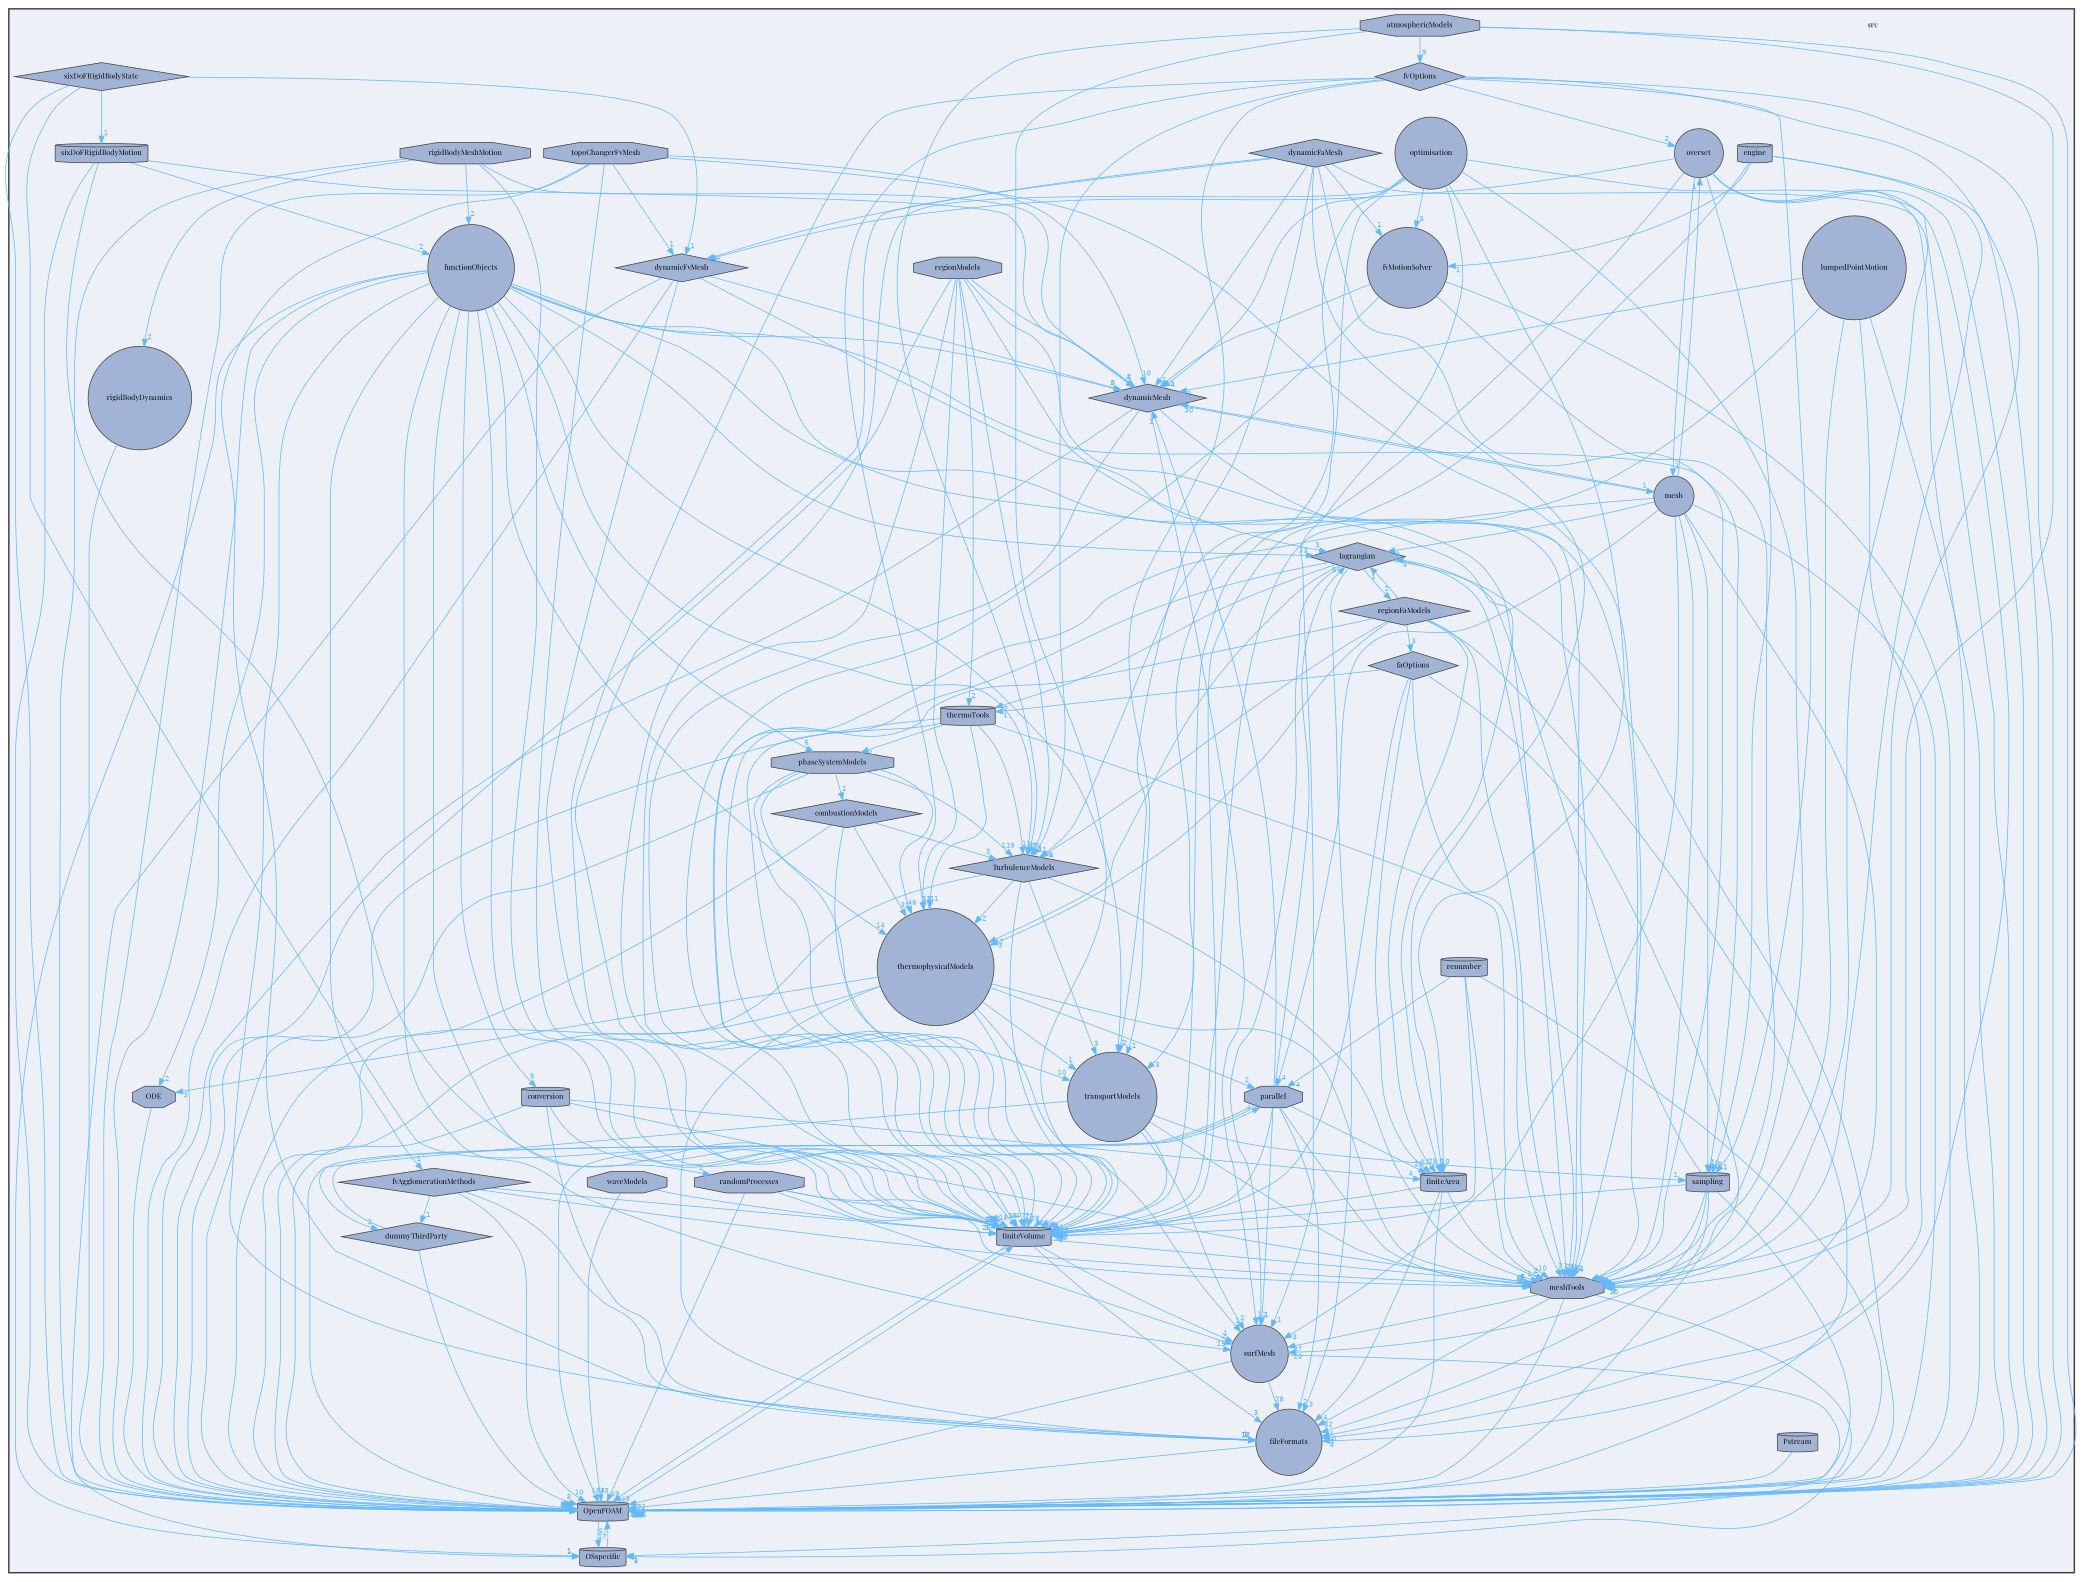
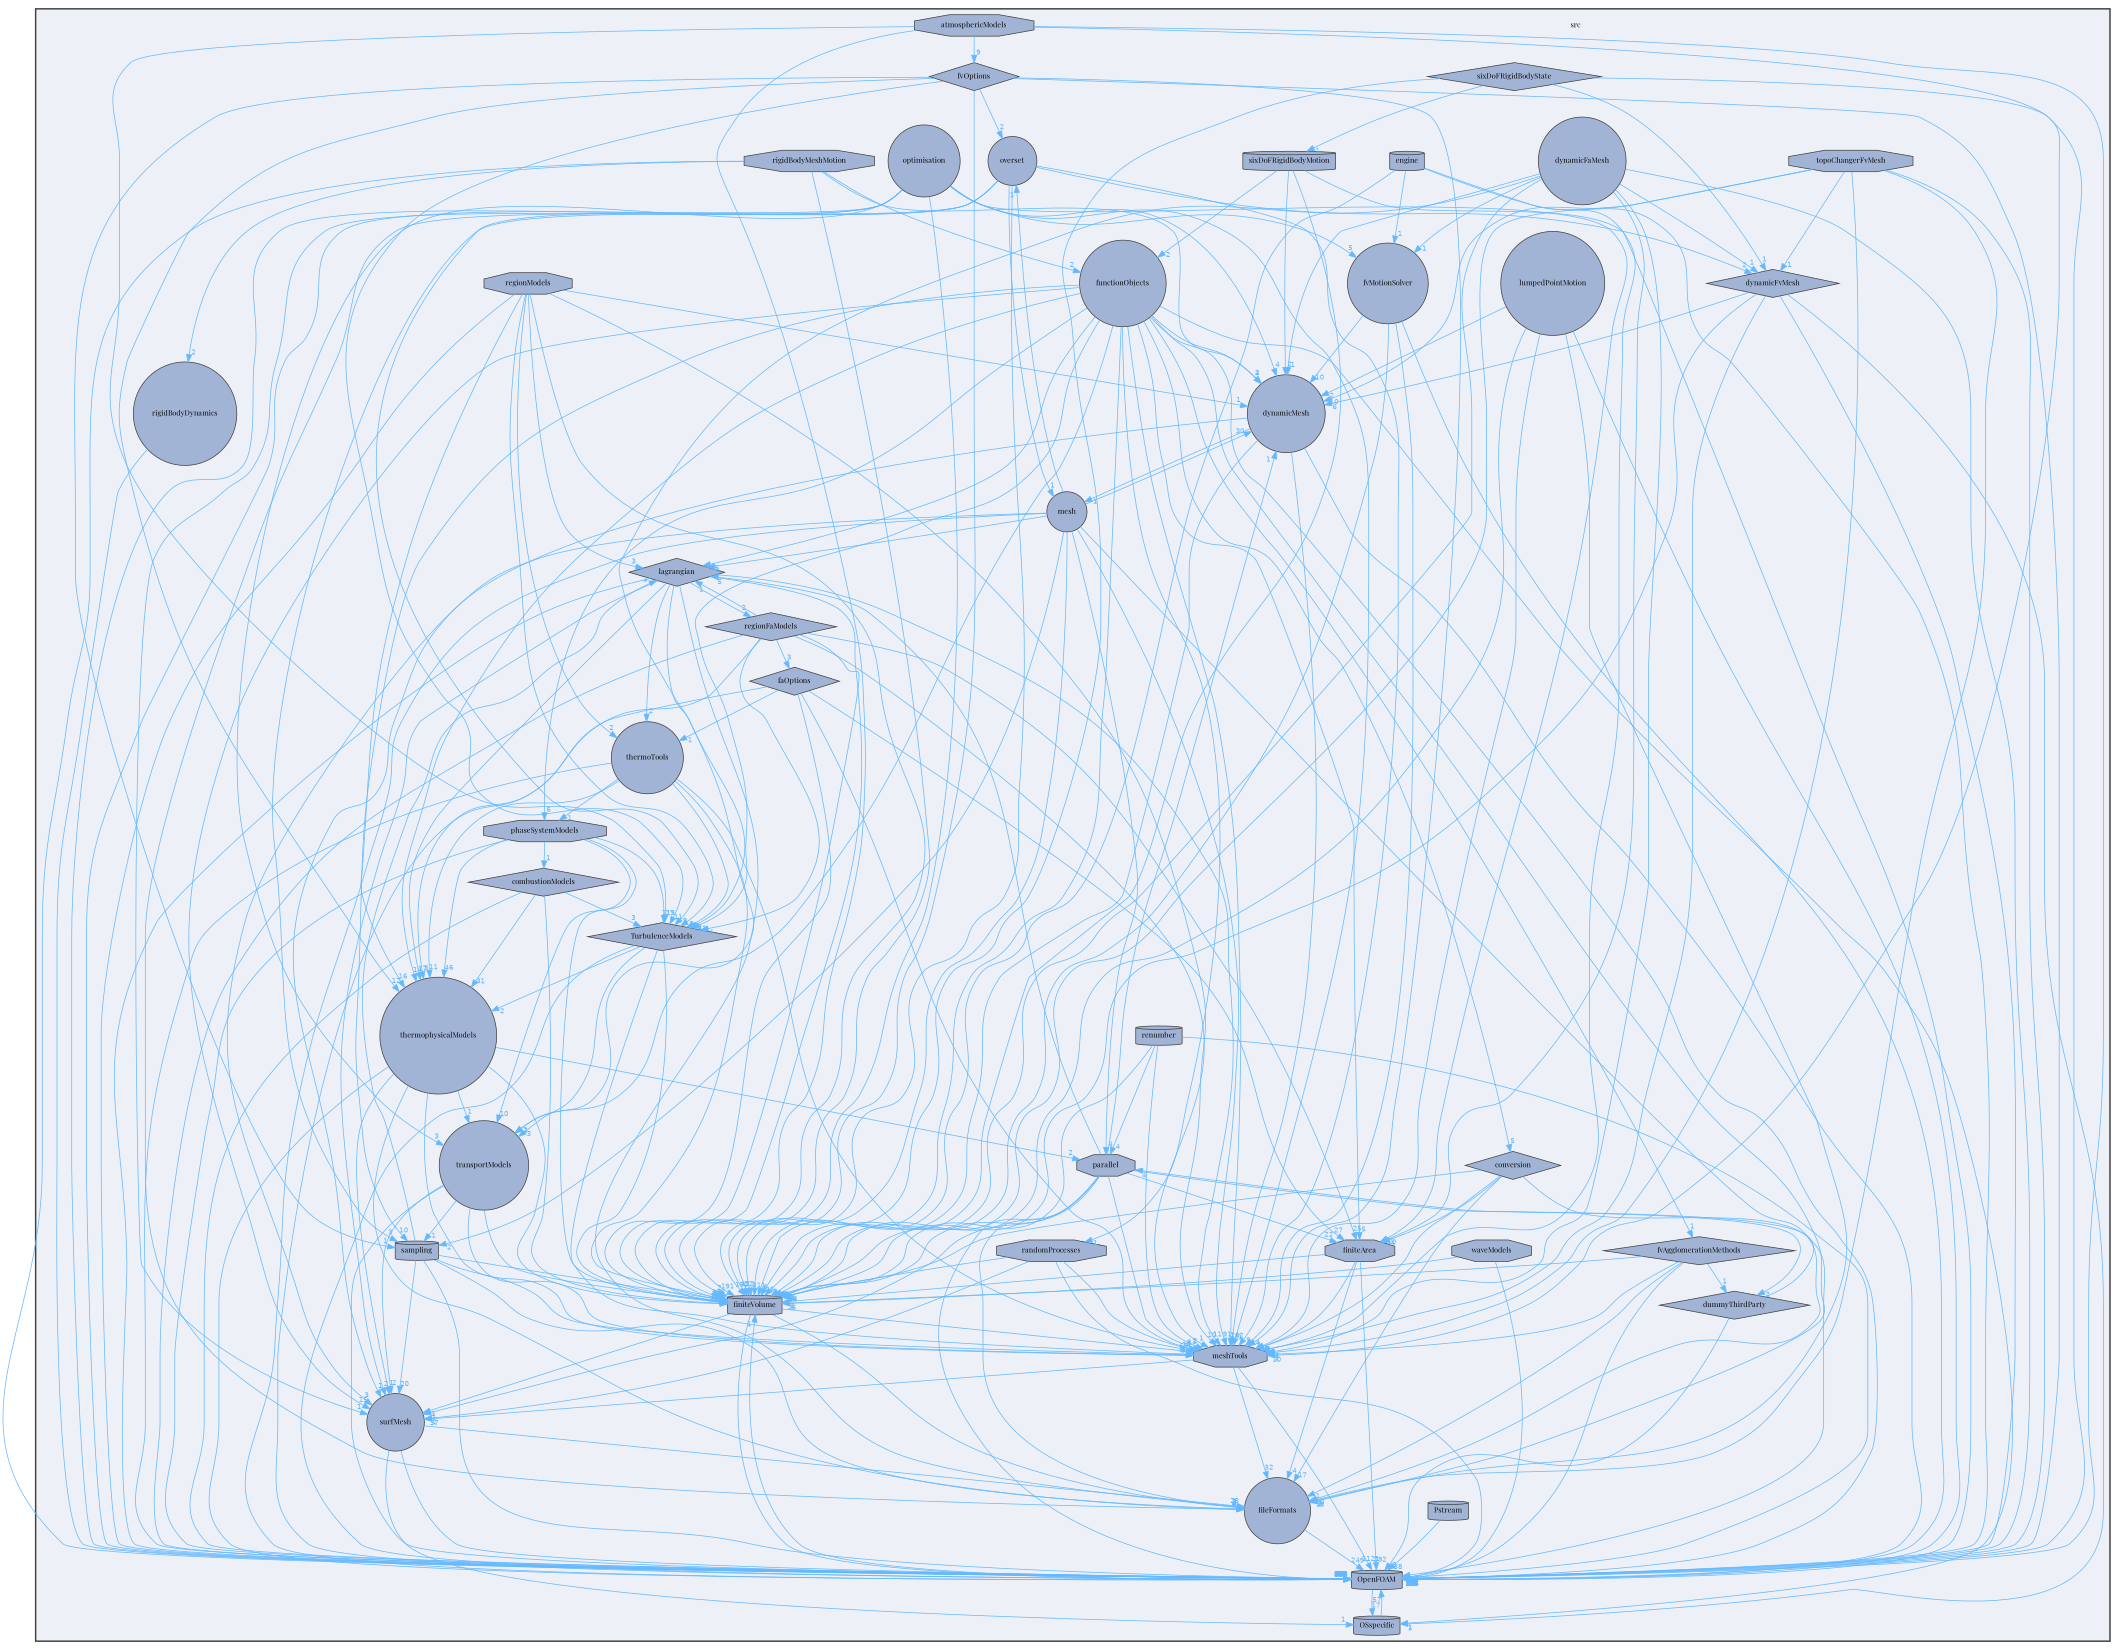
node "dynamicFaMesh": shape diamond -> circle
node "dynamicMesh": shape diamond -> circle
edge "fvOptions" -> "transportModels": removed
node "thermoTools": shape cylinder -> circle
edge "lagrangian" -> "TurbulenceModels": added
node "ODE": removed
node "conversion": shape cylinder -> diamond
node "finiteArea": shape cylinder -> octagon
edge "meshTools" -> "OSspecific": removed
